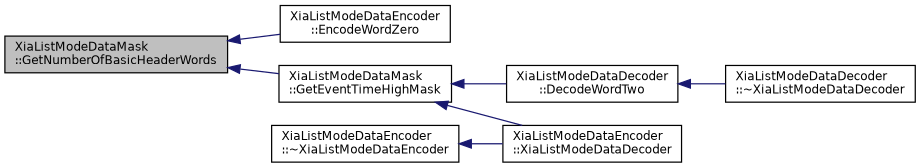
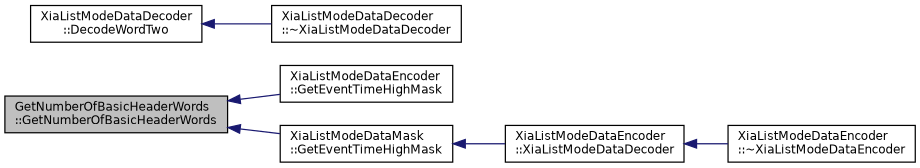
node "XiaListModeDataEncoder ::EncodeWordZero": label "XiaListModeDataEncoder ::EncodeWordZero" -> "XiaListModeDataEncoder ::GetEventTimeHighMask"
node "XiaListModeDataMask ::GetNumberOfBasicHeaderWords": label "XiaListModeDataMask ::GetNumberOfBasicHeaderWords" -> "GetNumberOfBasicHeaderWords ::GetNumberOfBasicHeaderWords"
edge "XiaListModeDataDecoder ::DecodeWordTwo" -> "XiaListModeDataMask ::GetEventTimeHighMask": removed
edge "XiaListModeDataEncoder ::XiaListModeDataDecoder" -> "XiaListModeDataEncoder ::~XiaListModeDataEncoder": reversed
